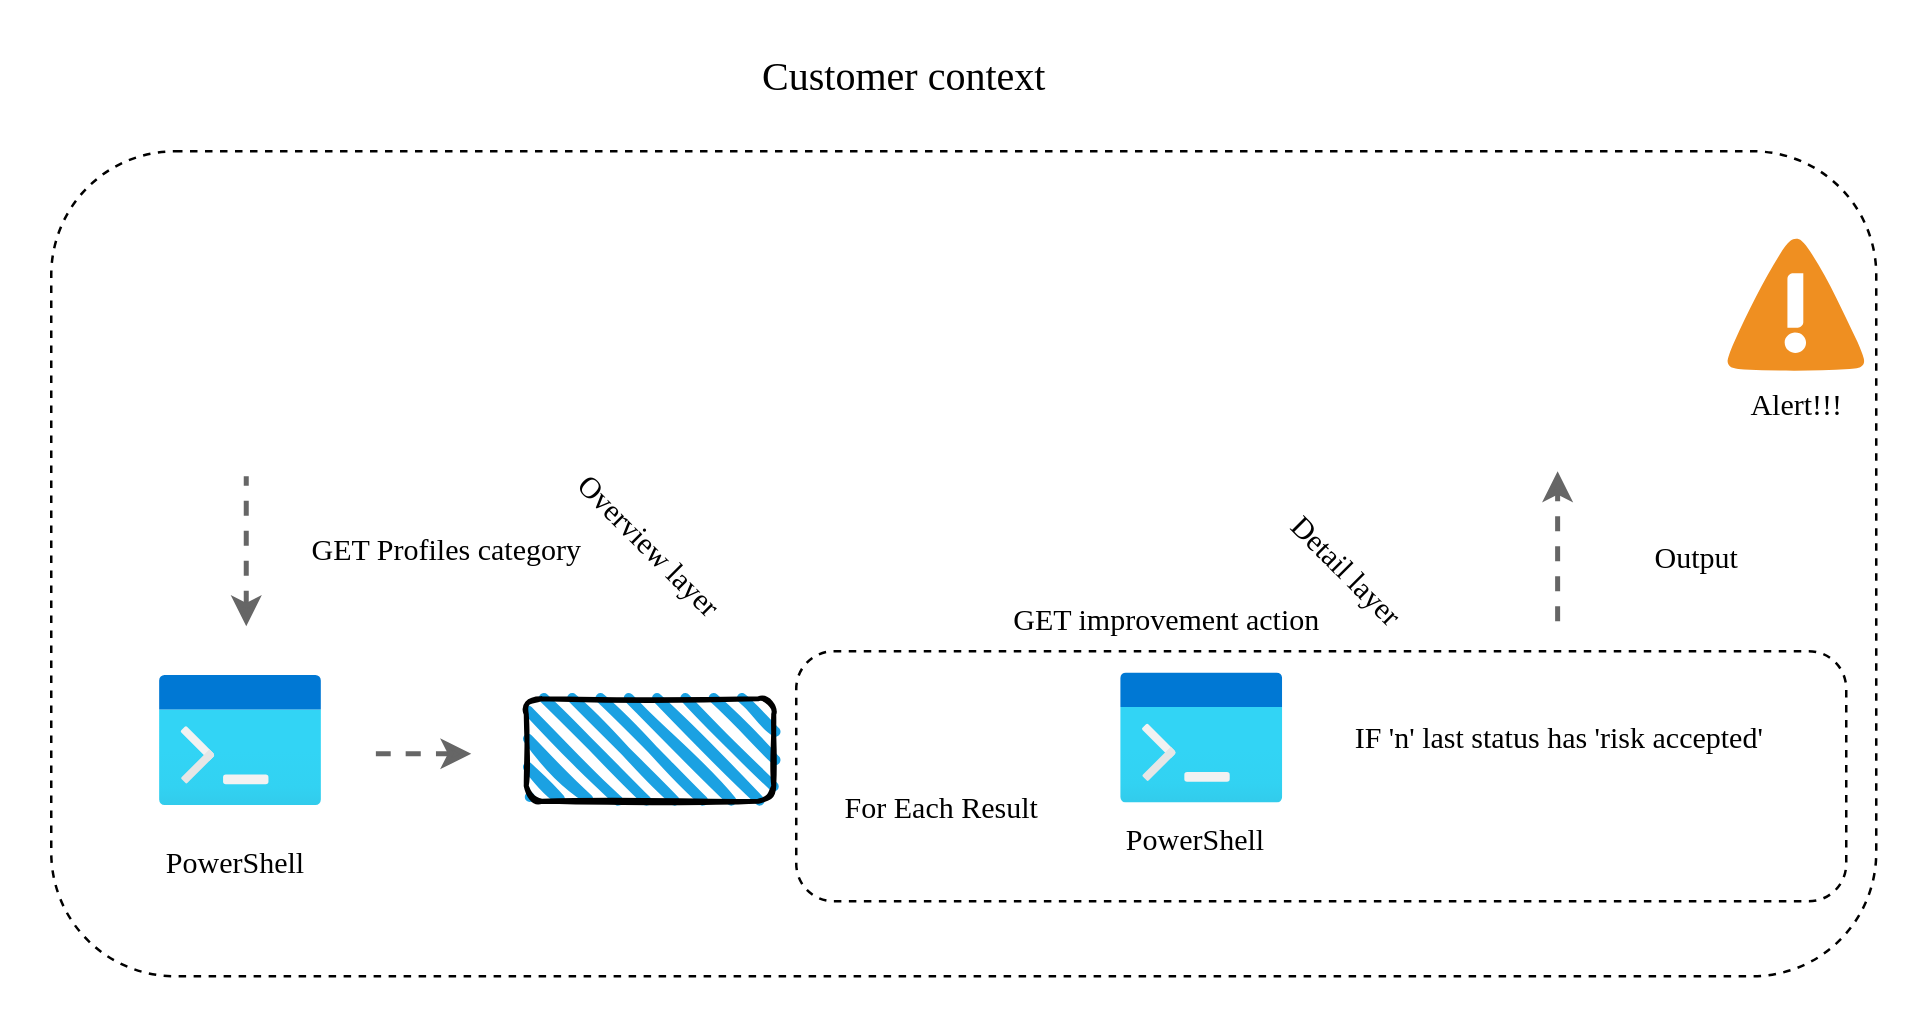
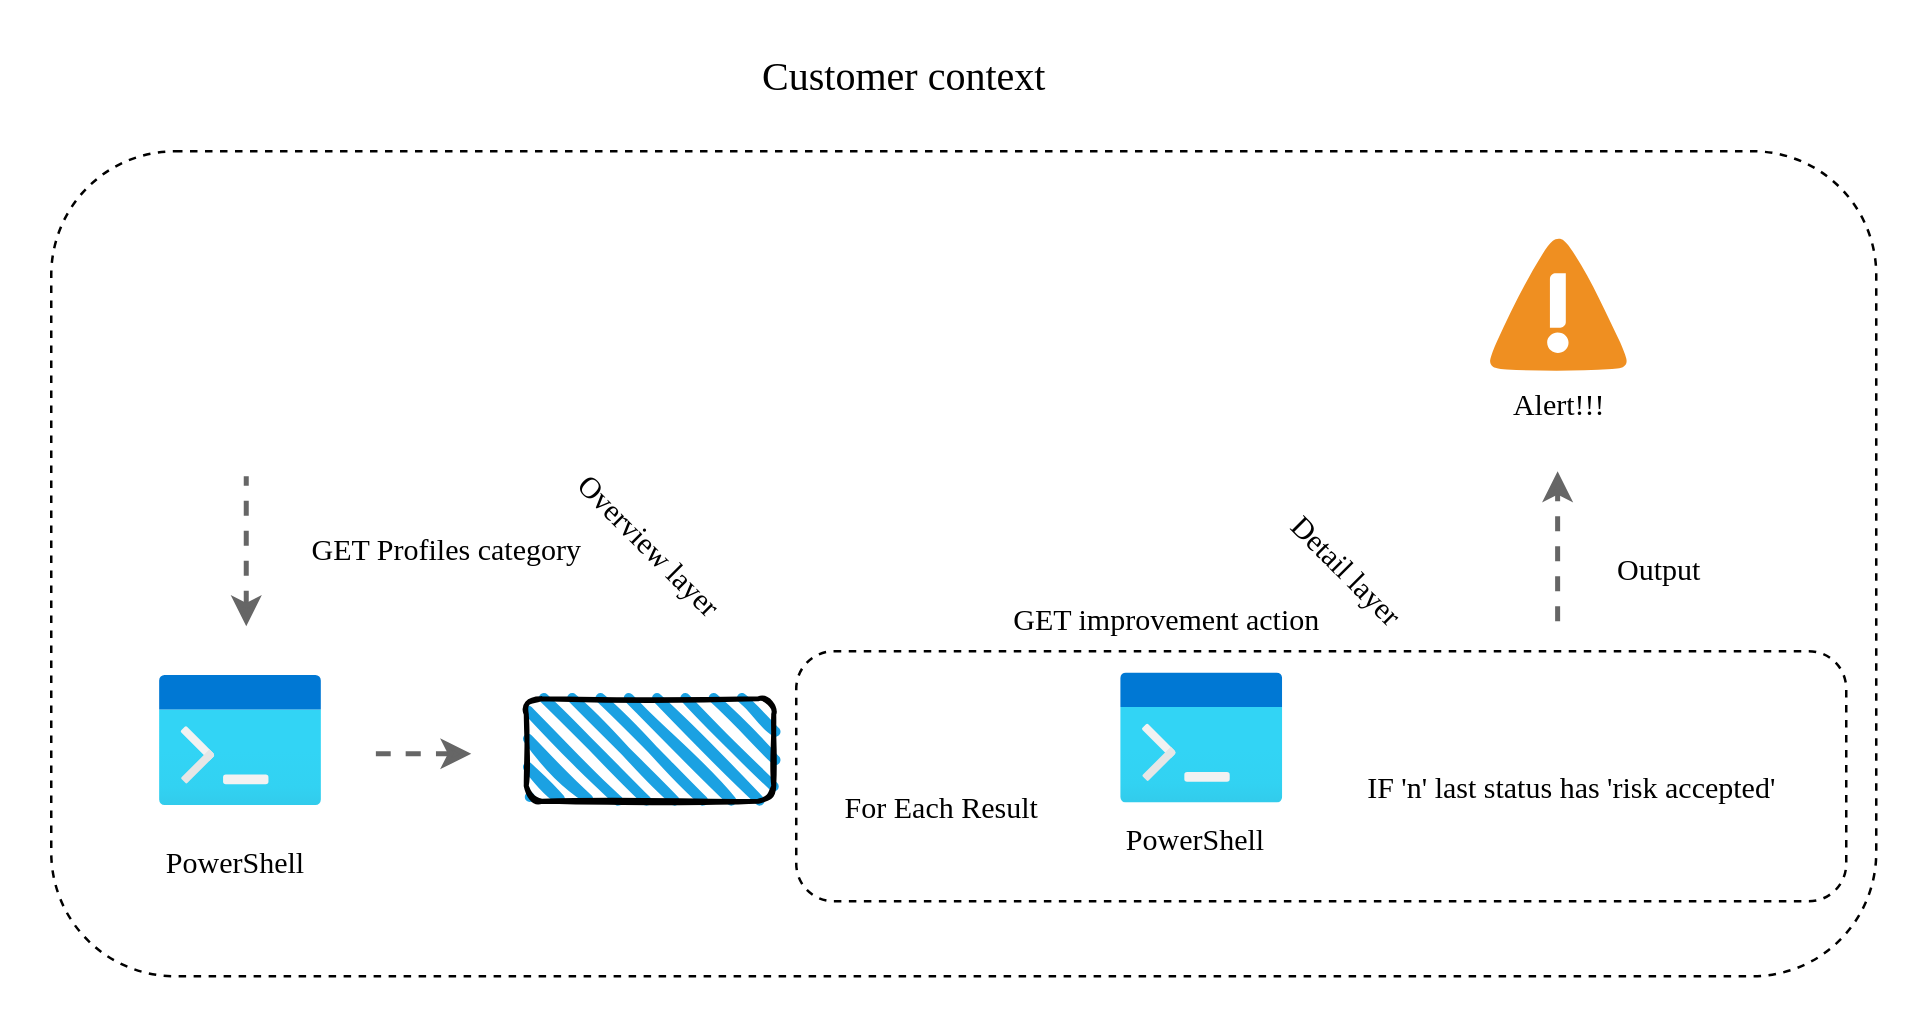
node "Alert!!!": moved (1796, 305) -> (1559, 305)
node "Output": moved (1696, 559) -> (1659, 571)
node "IF 'n' last status has 'risk accepted'": moved (1559, 739) -> (1571, 789)
